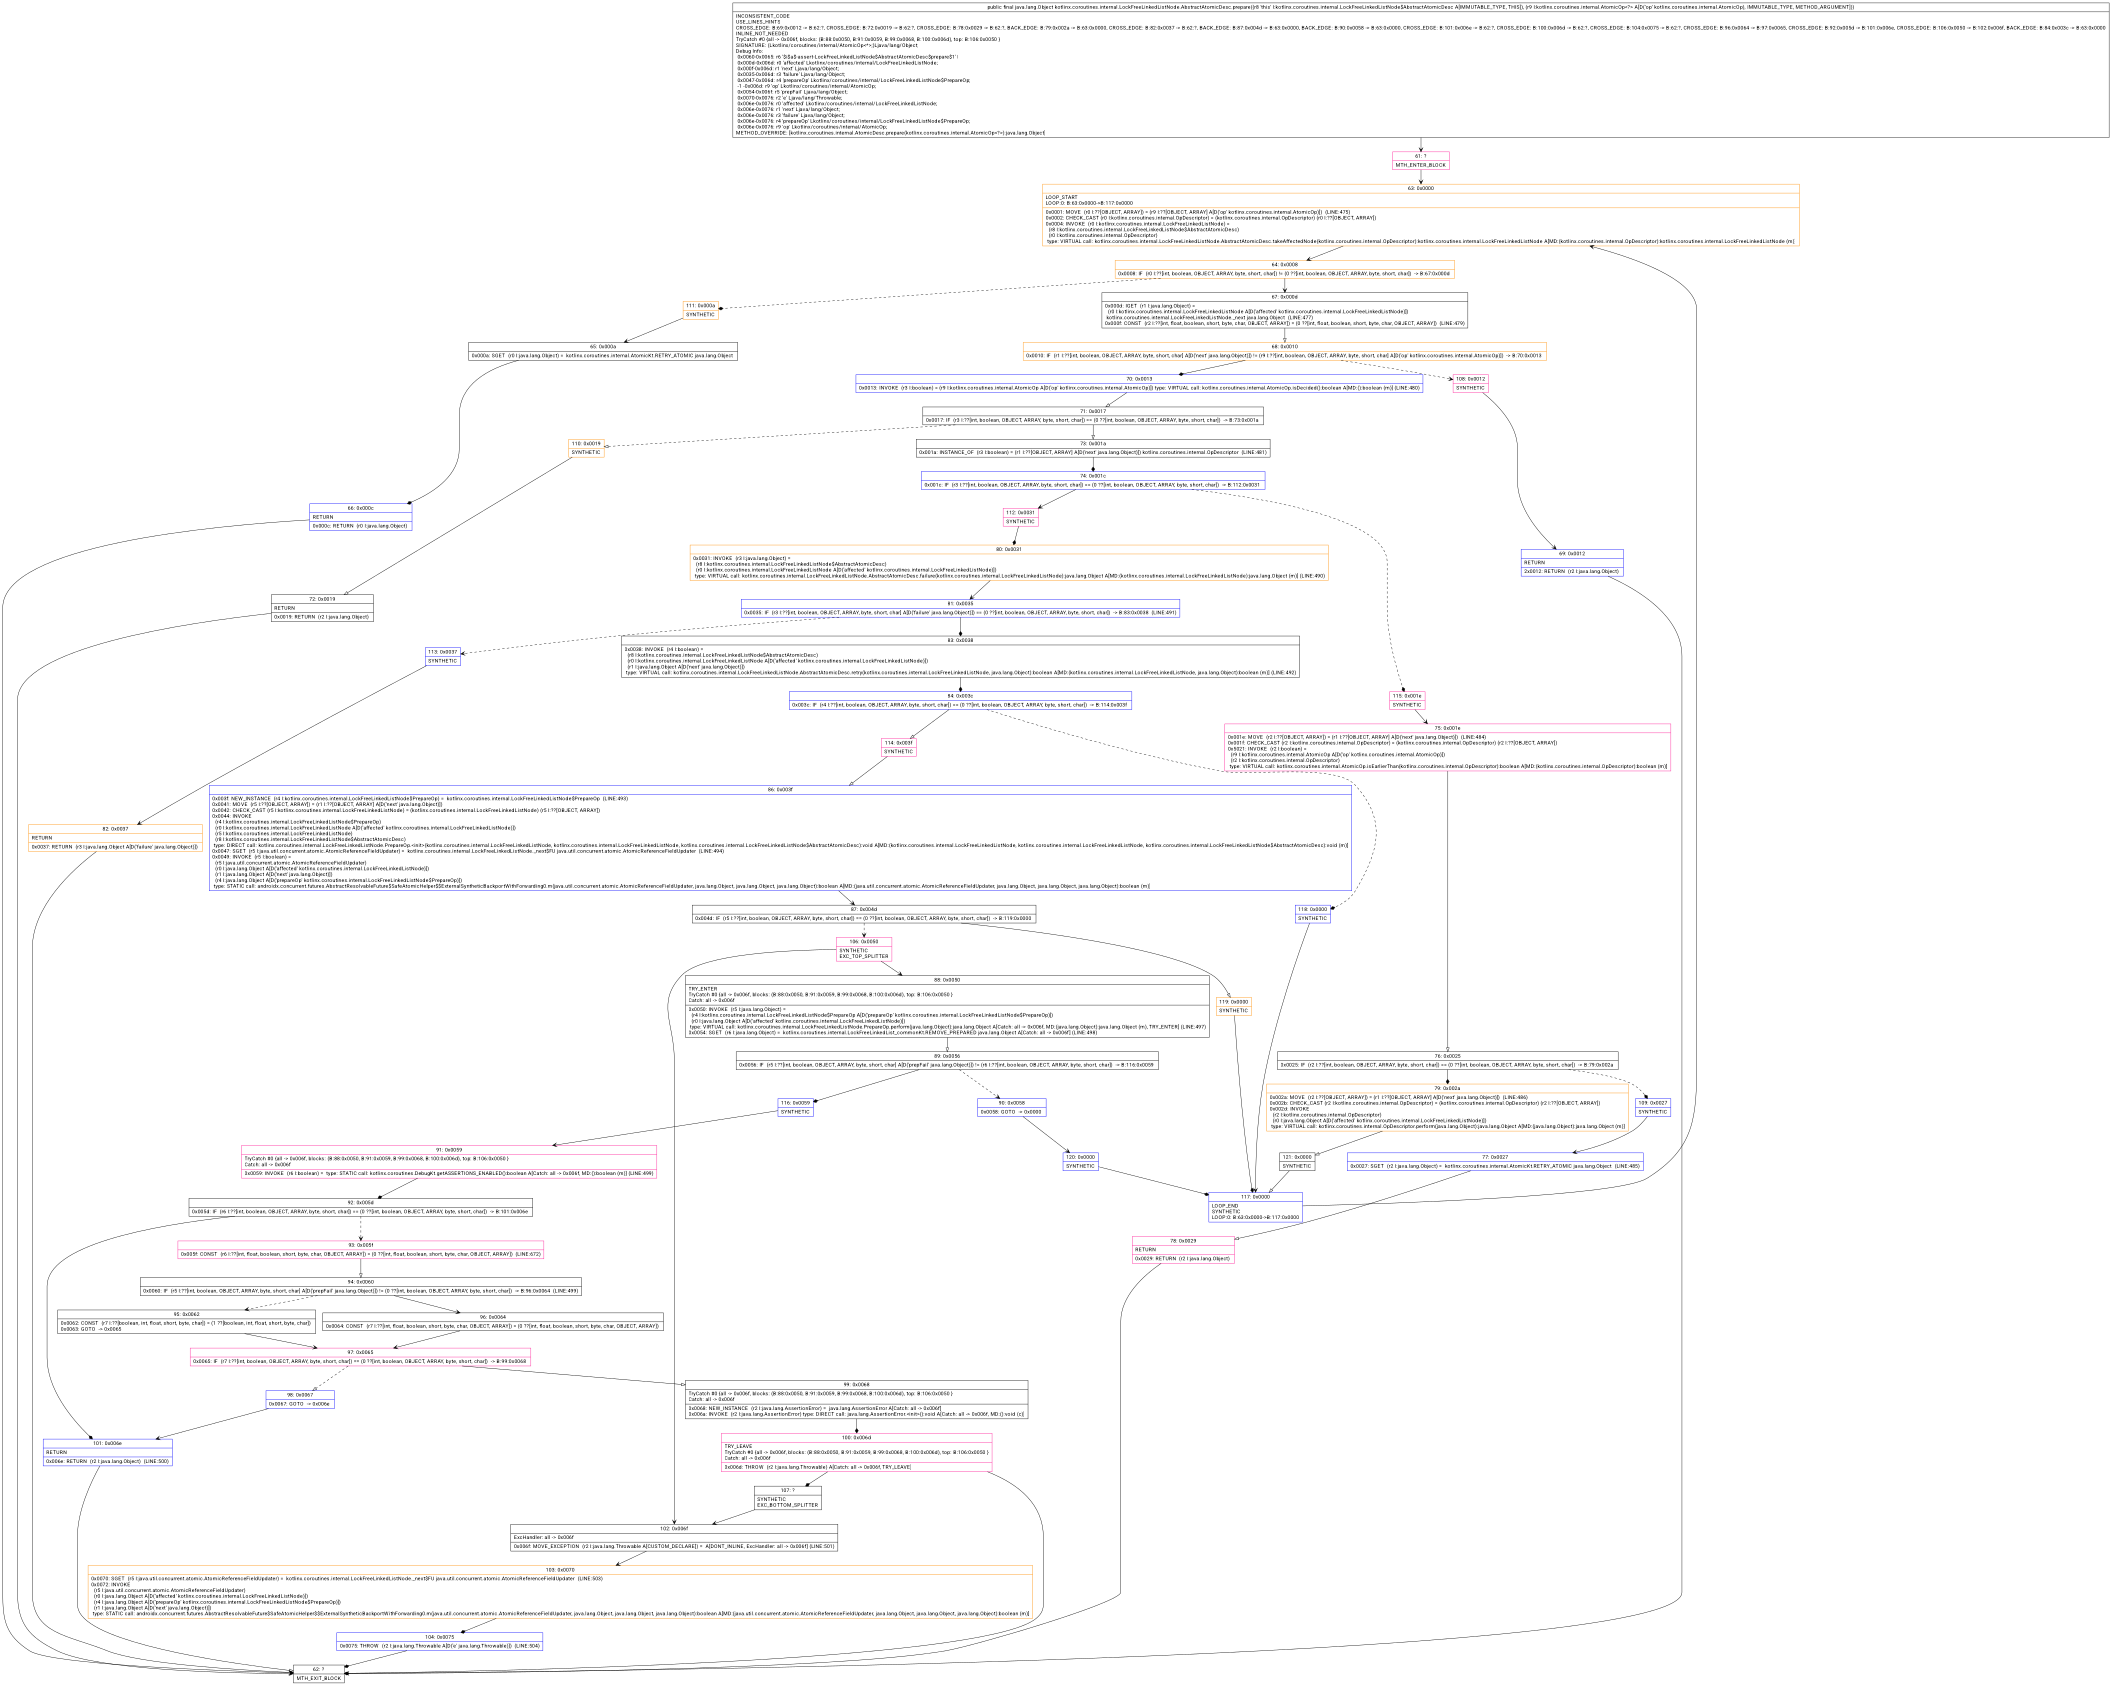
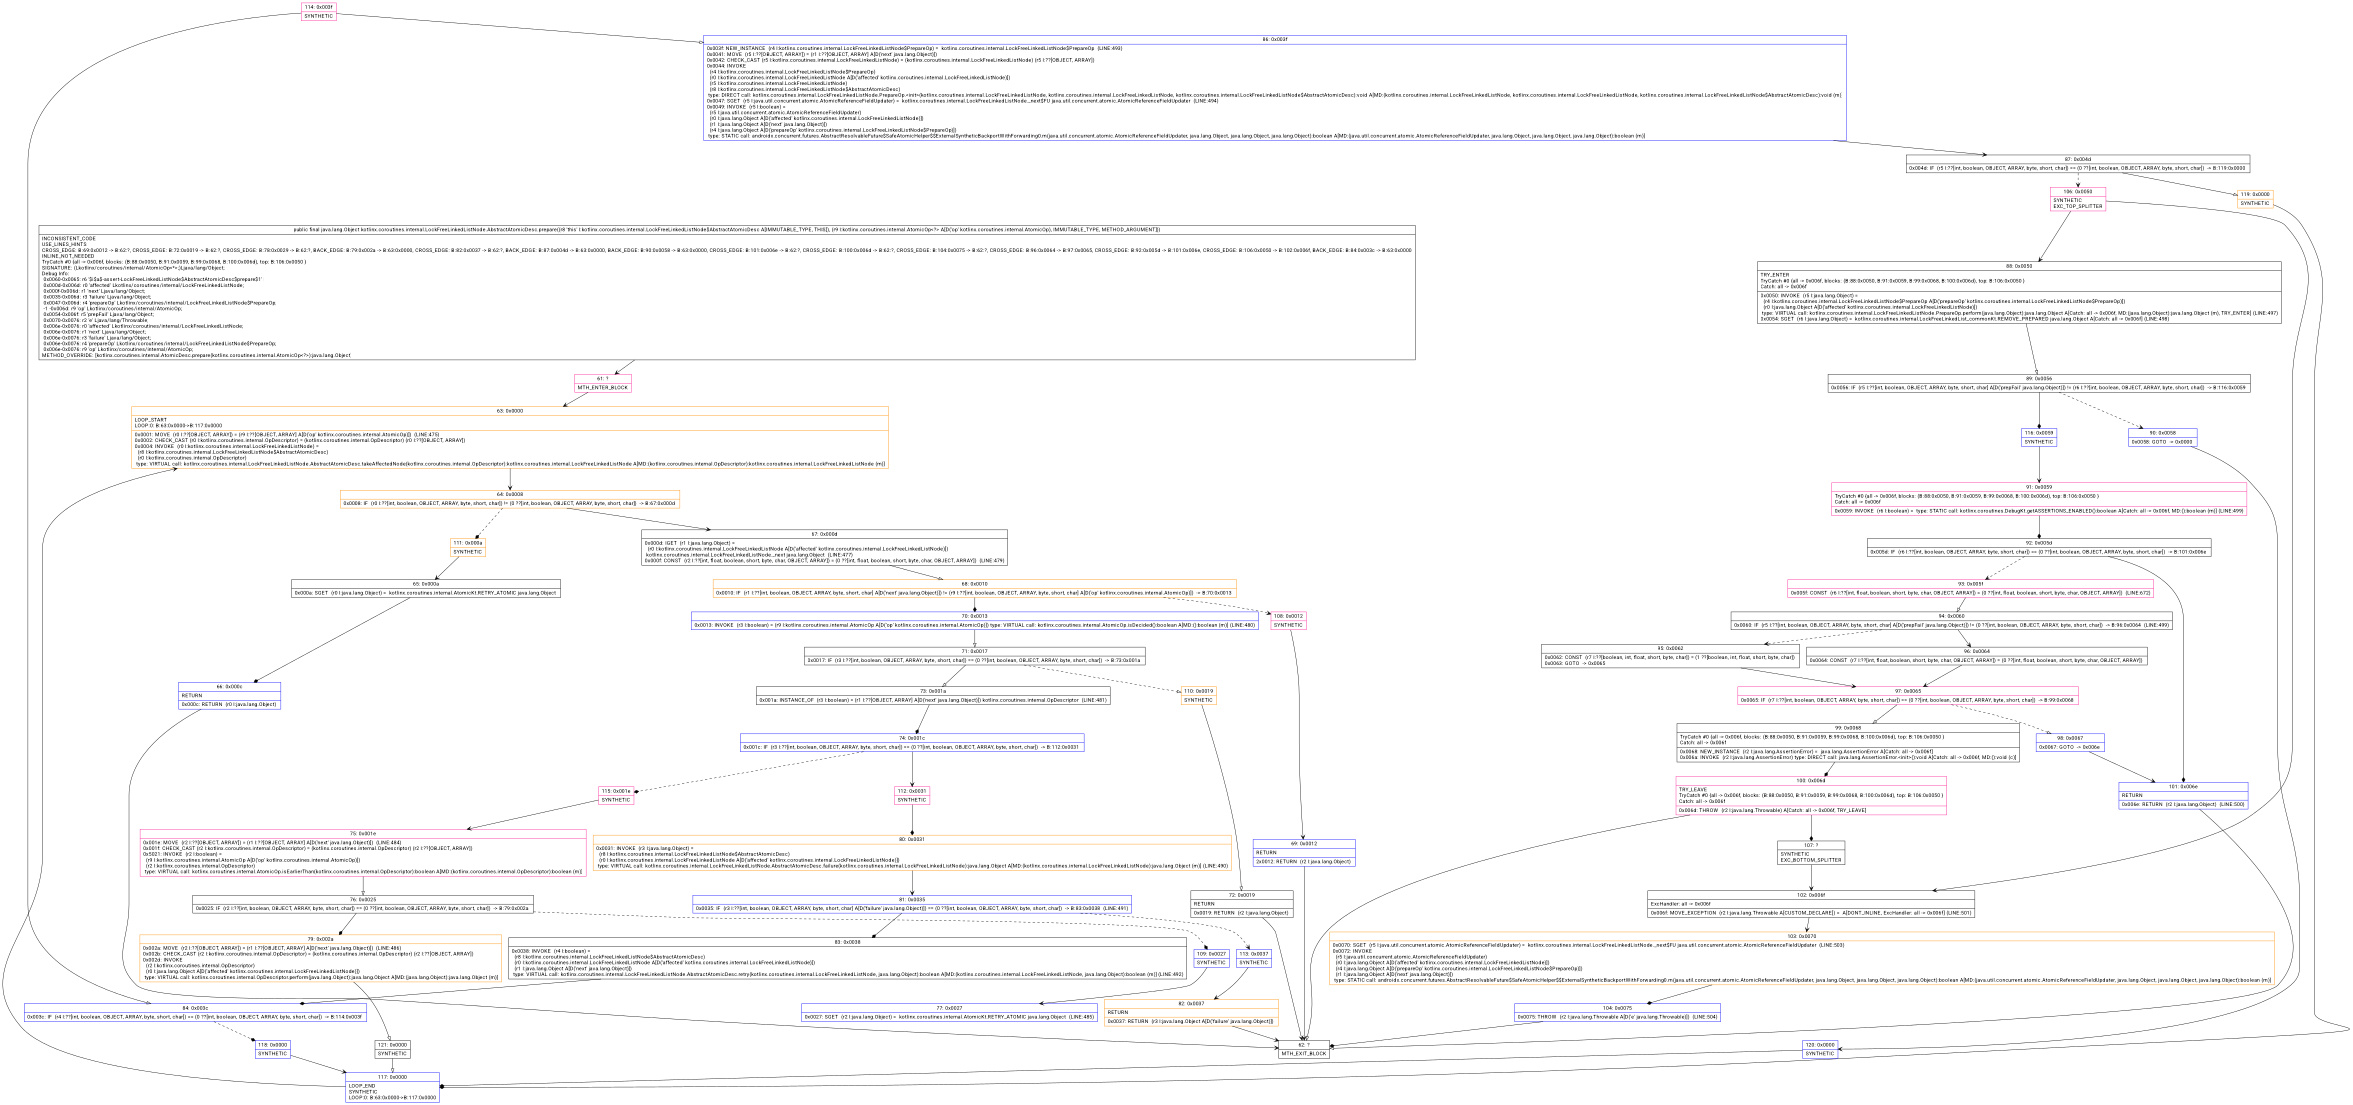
edge "84: 0x003c" -> "114: 0x003f": reversed
node "78: 0x0029": removed
